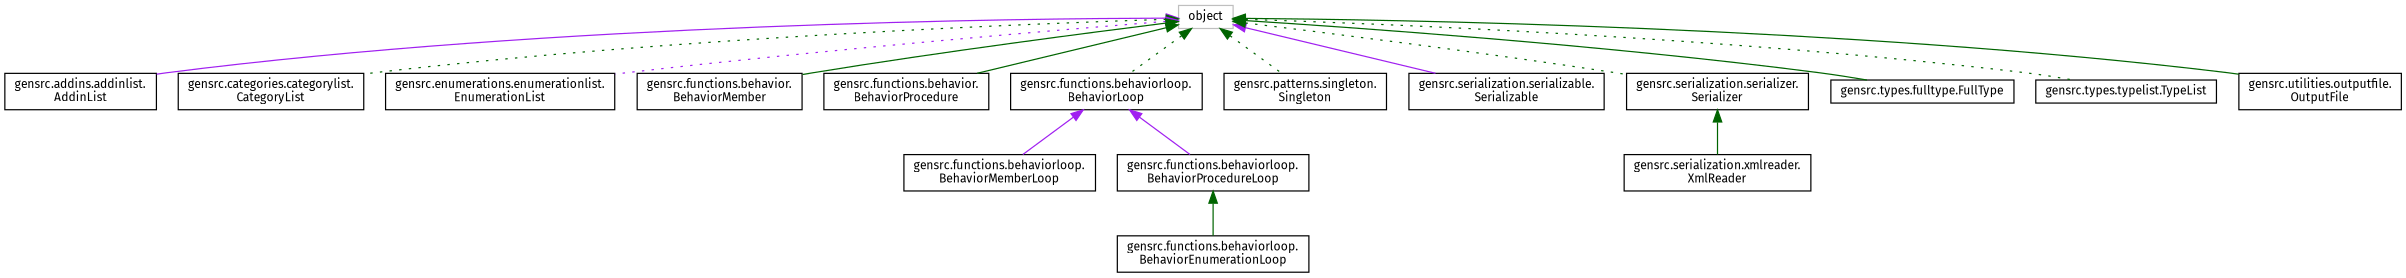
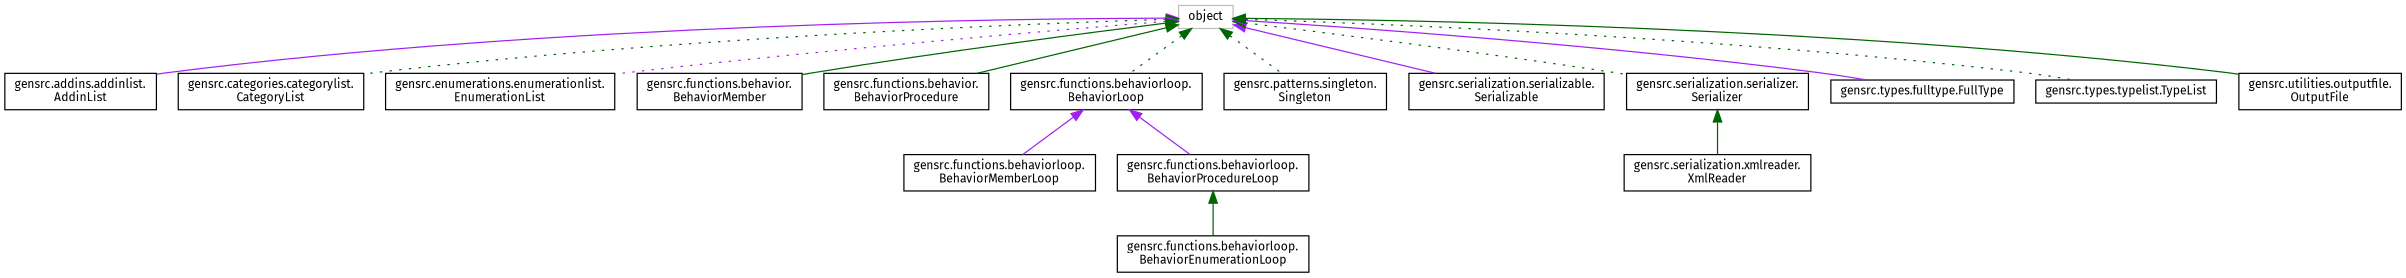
edge "gensrc.types.fulltype.FullType" -> "object": color darkgreen -> purple
